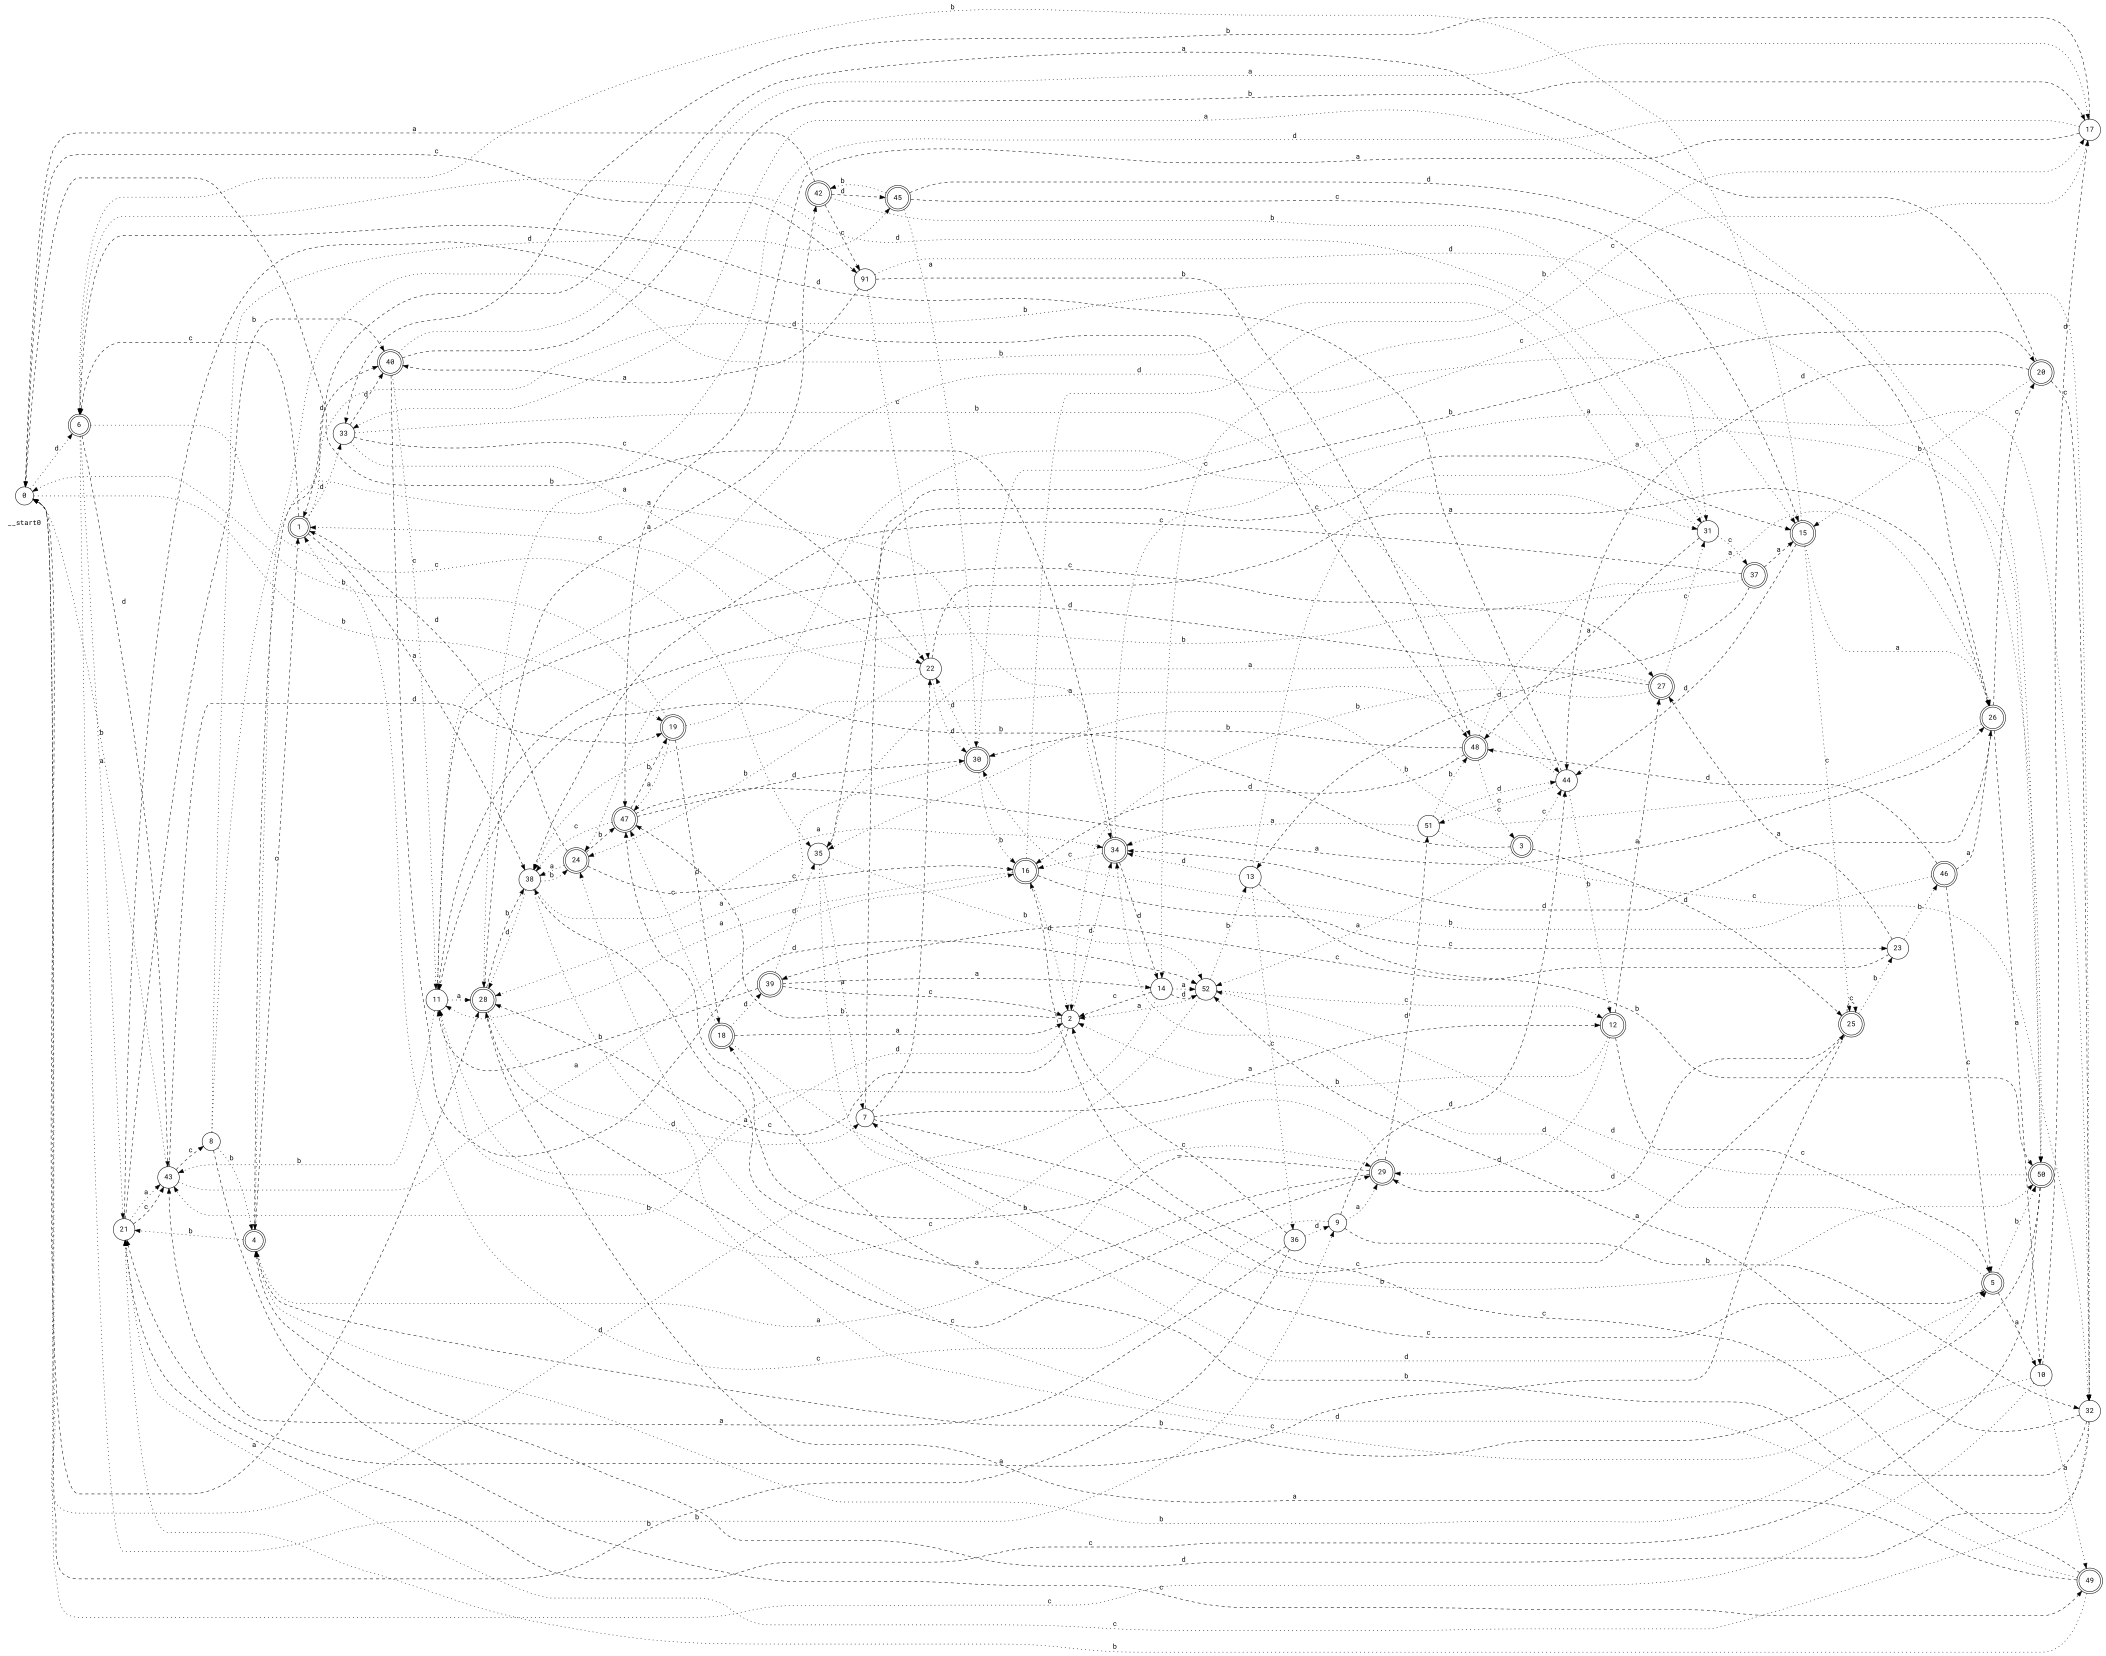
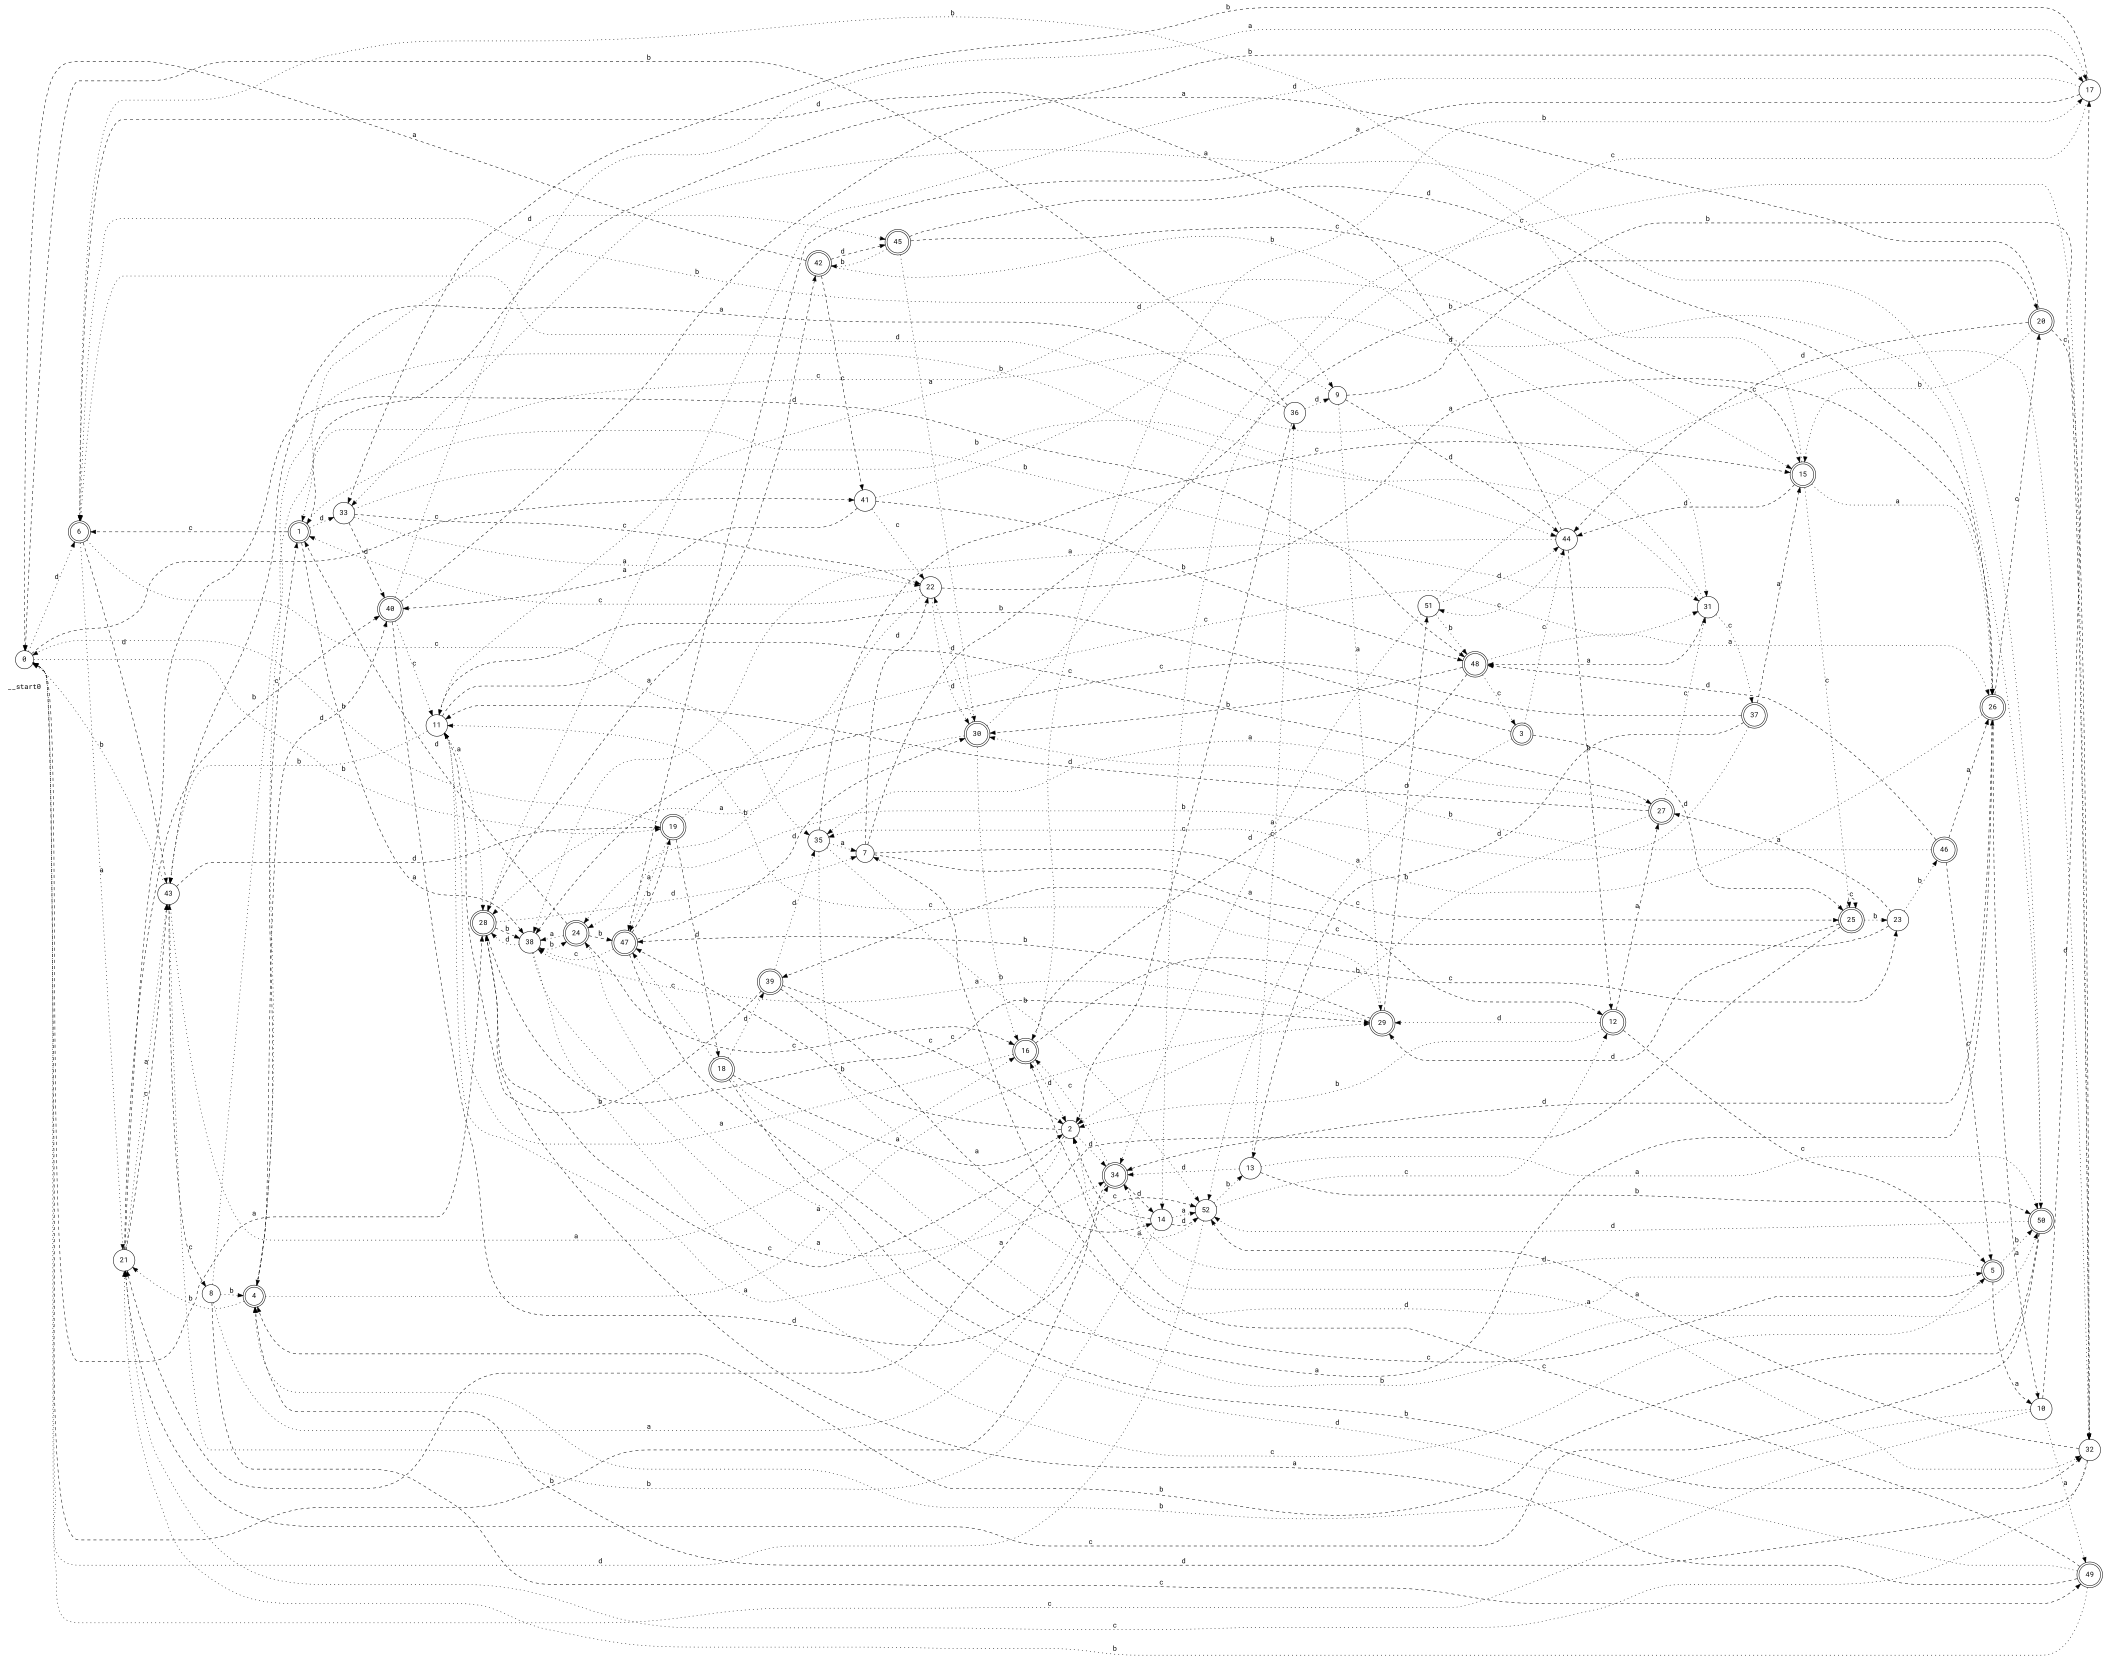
node "91": label "91" -> "41"
edge "44" -> "12": style dotted -> dashed
edge "29" -> "38": style dashed -> dotted
edge "32" -> "18": reversed
